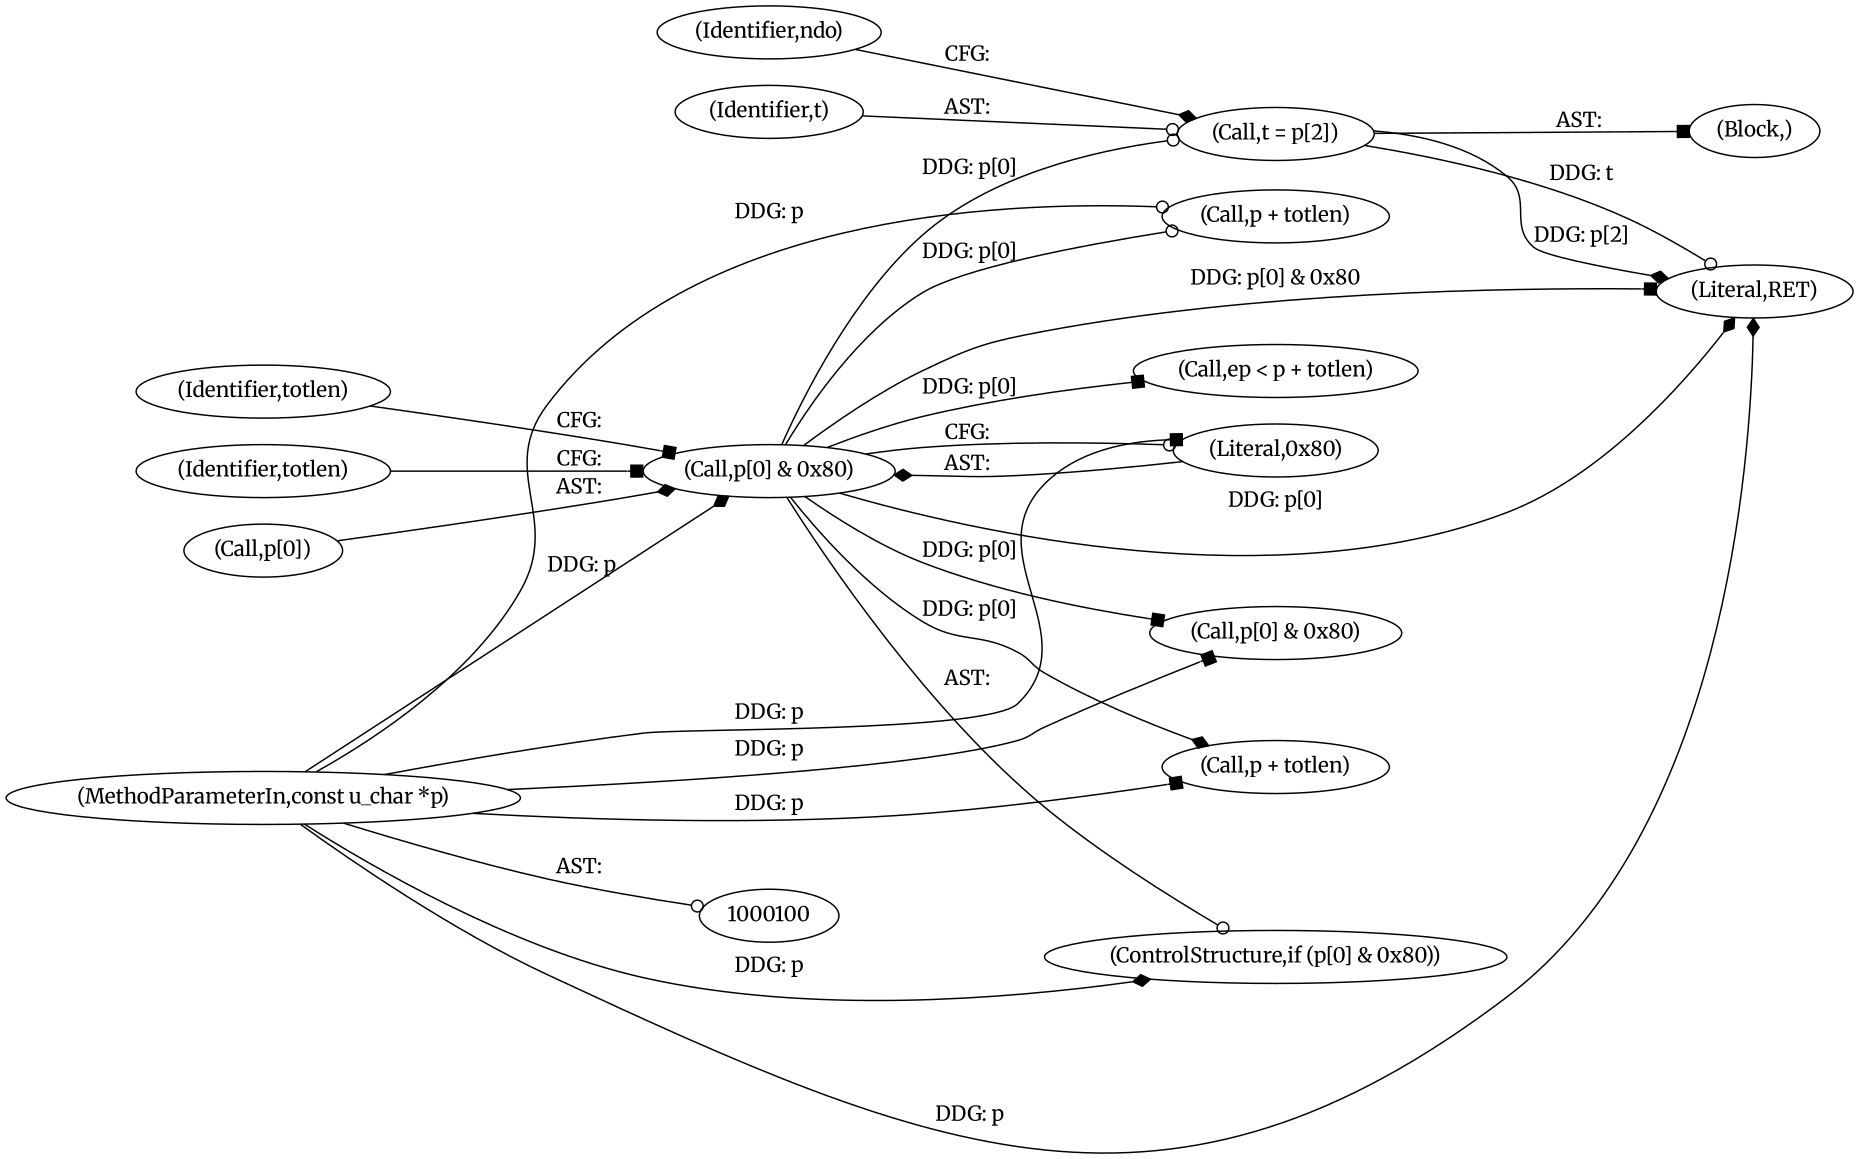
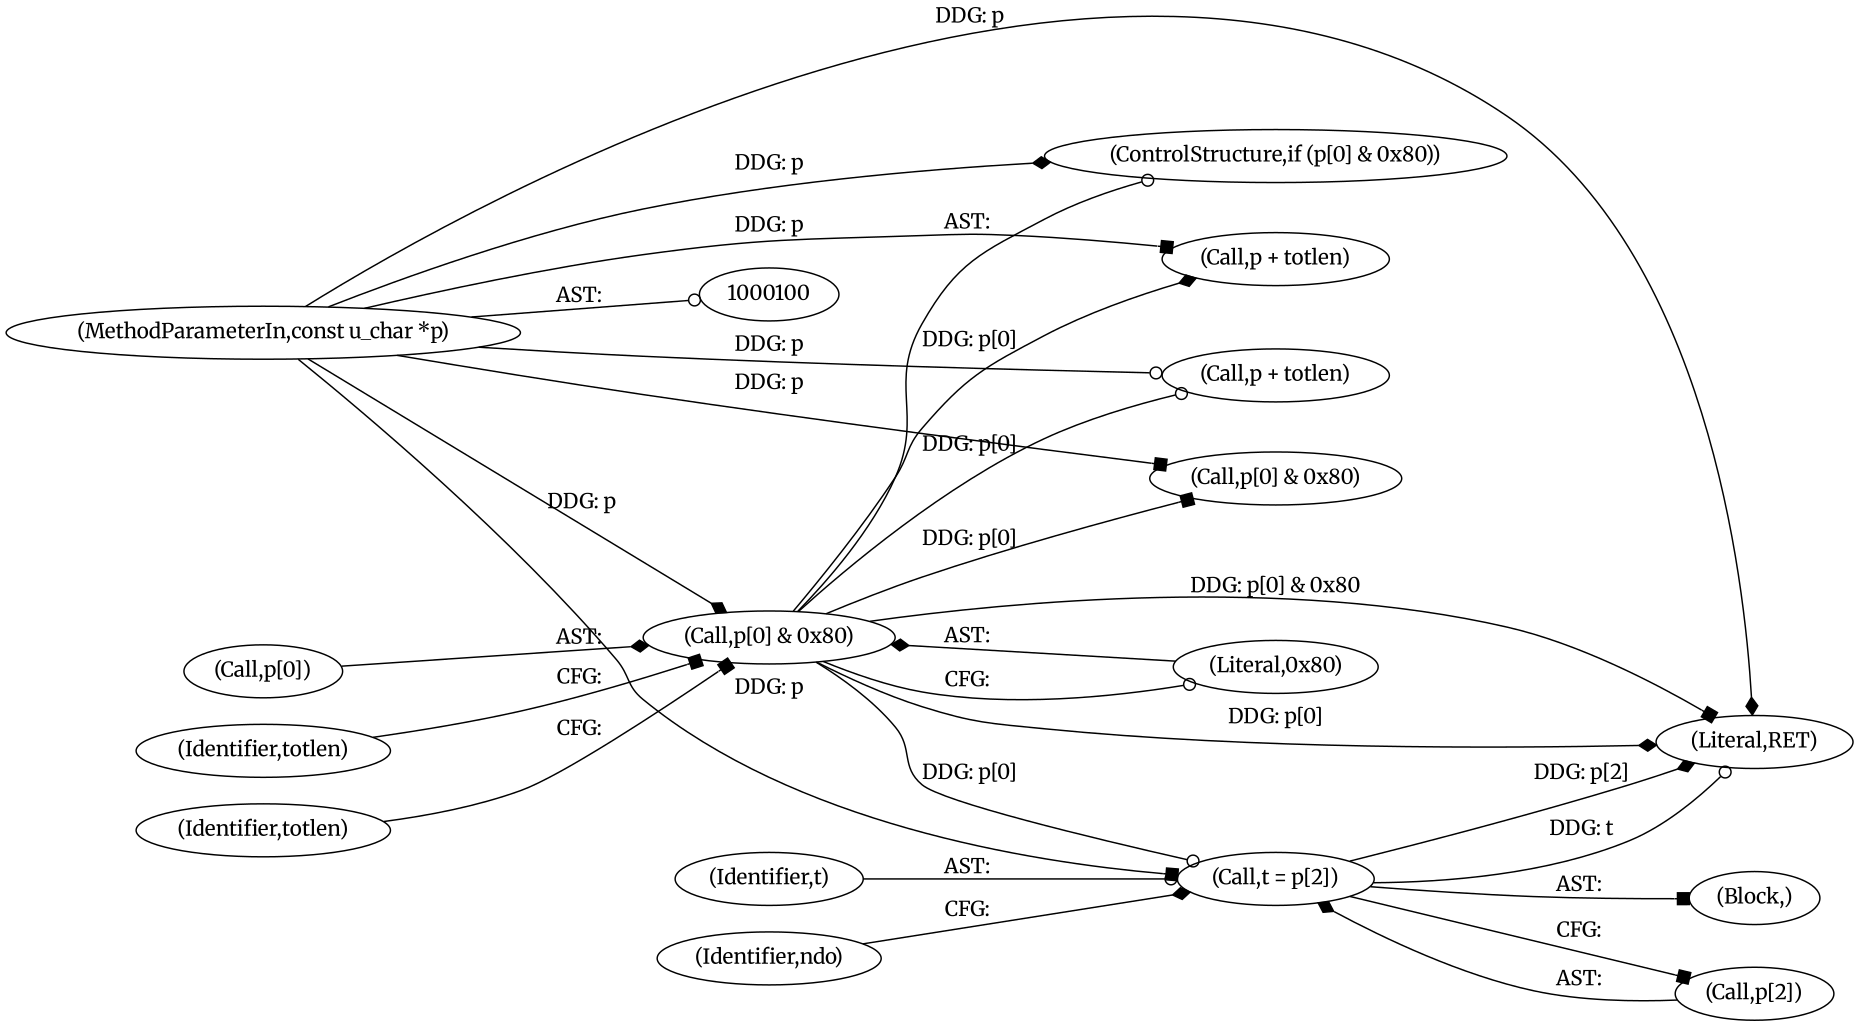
node "(Call,ep < p + totlen)": removed
edge "(MethodParameterIn,const u_char *p)" -> "(Literal,0x80)": now "(MethodParameterIn,const u_char *p)" -> "(Call,t = p[2])"
node "(Call,p[2])": added
